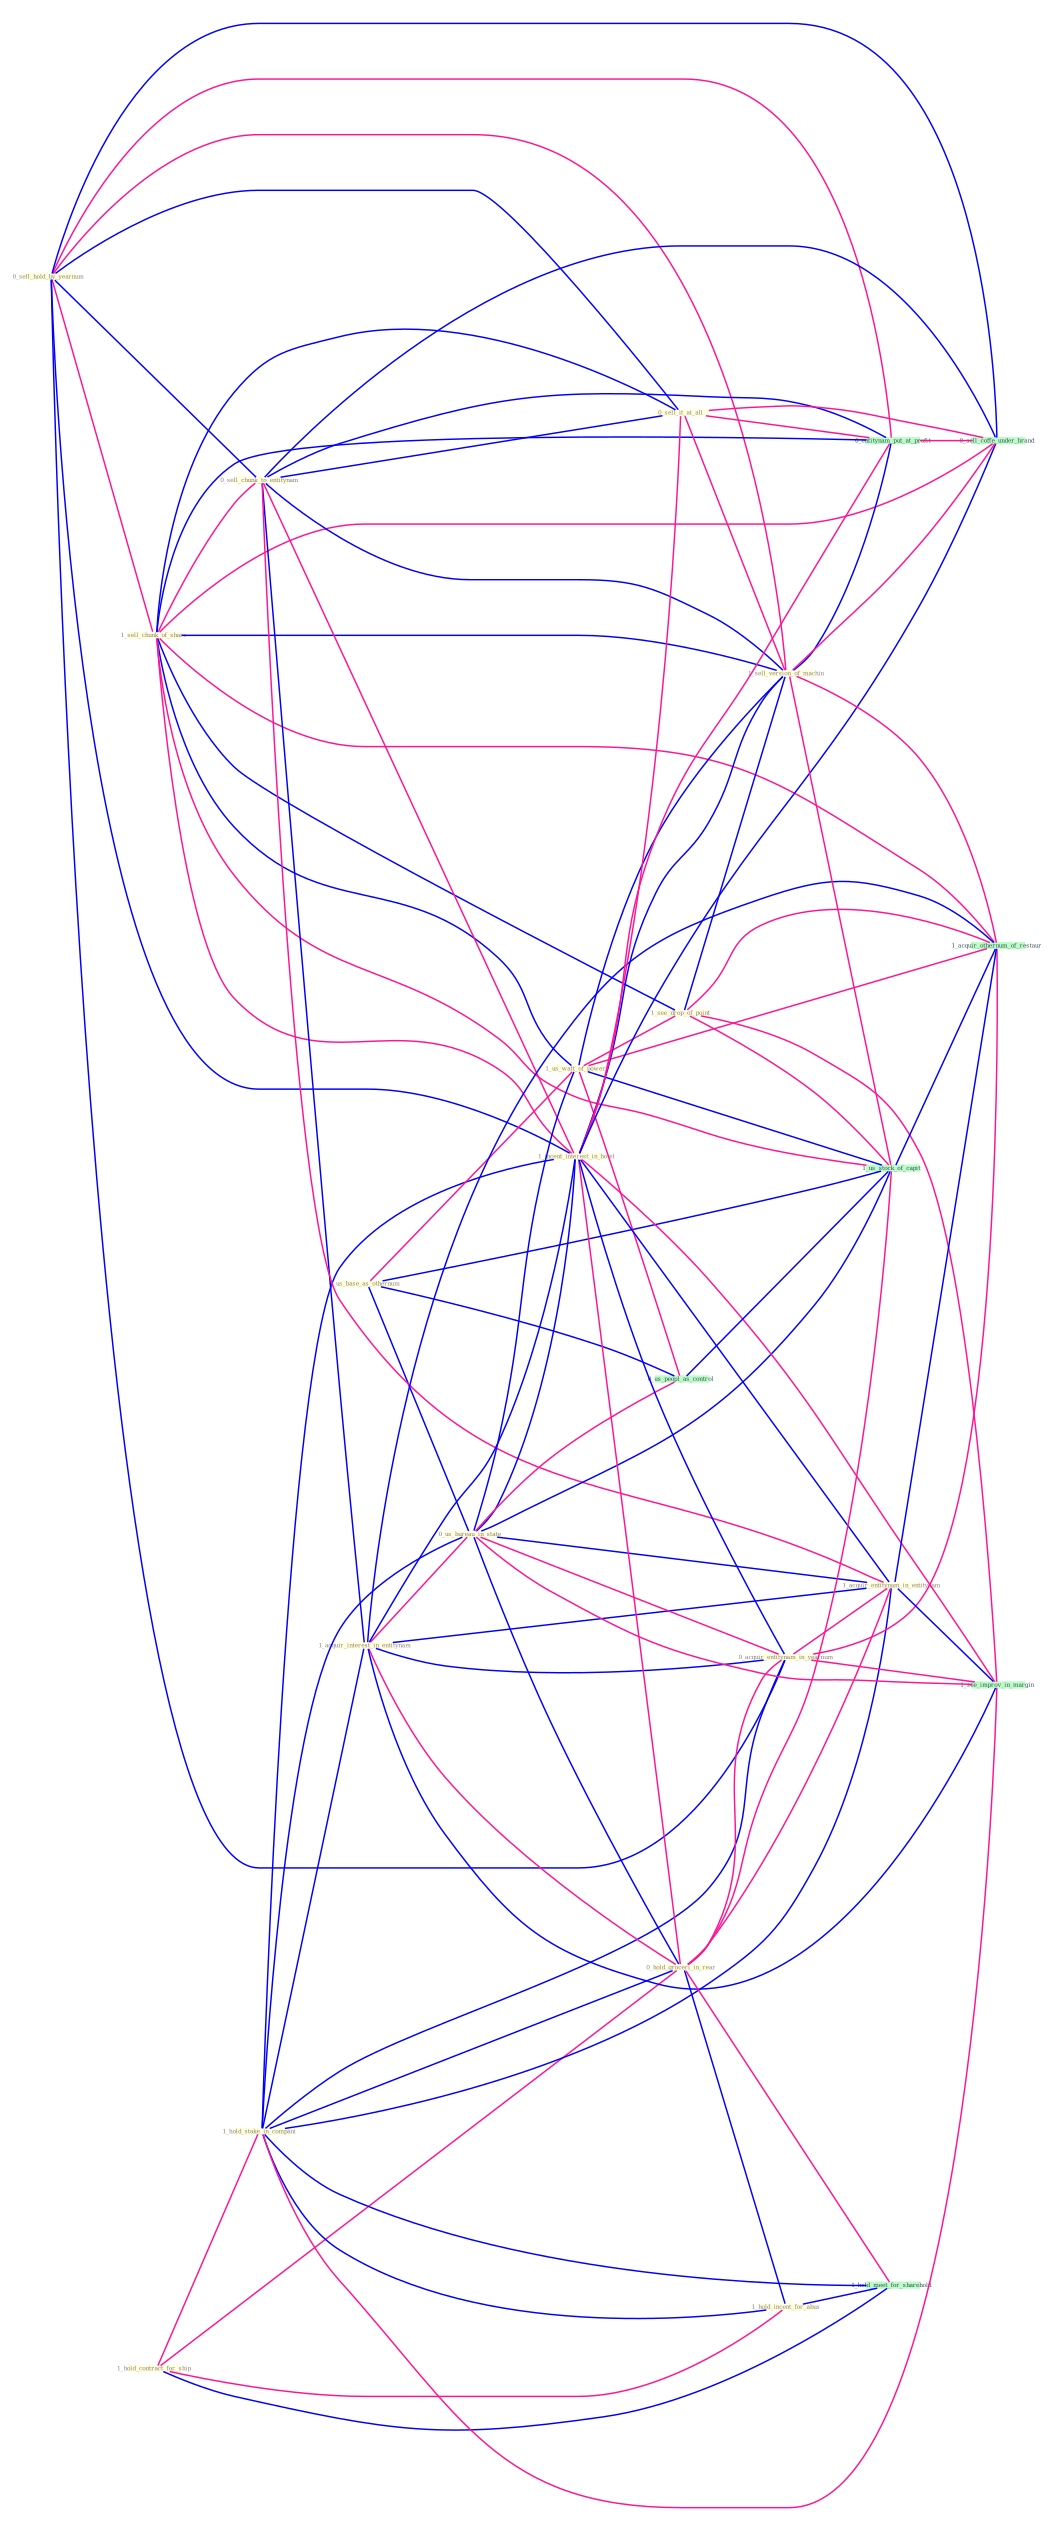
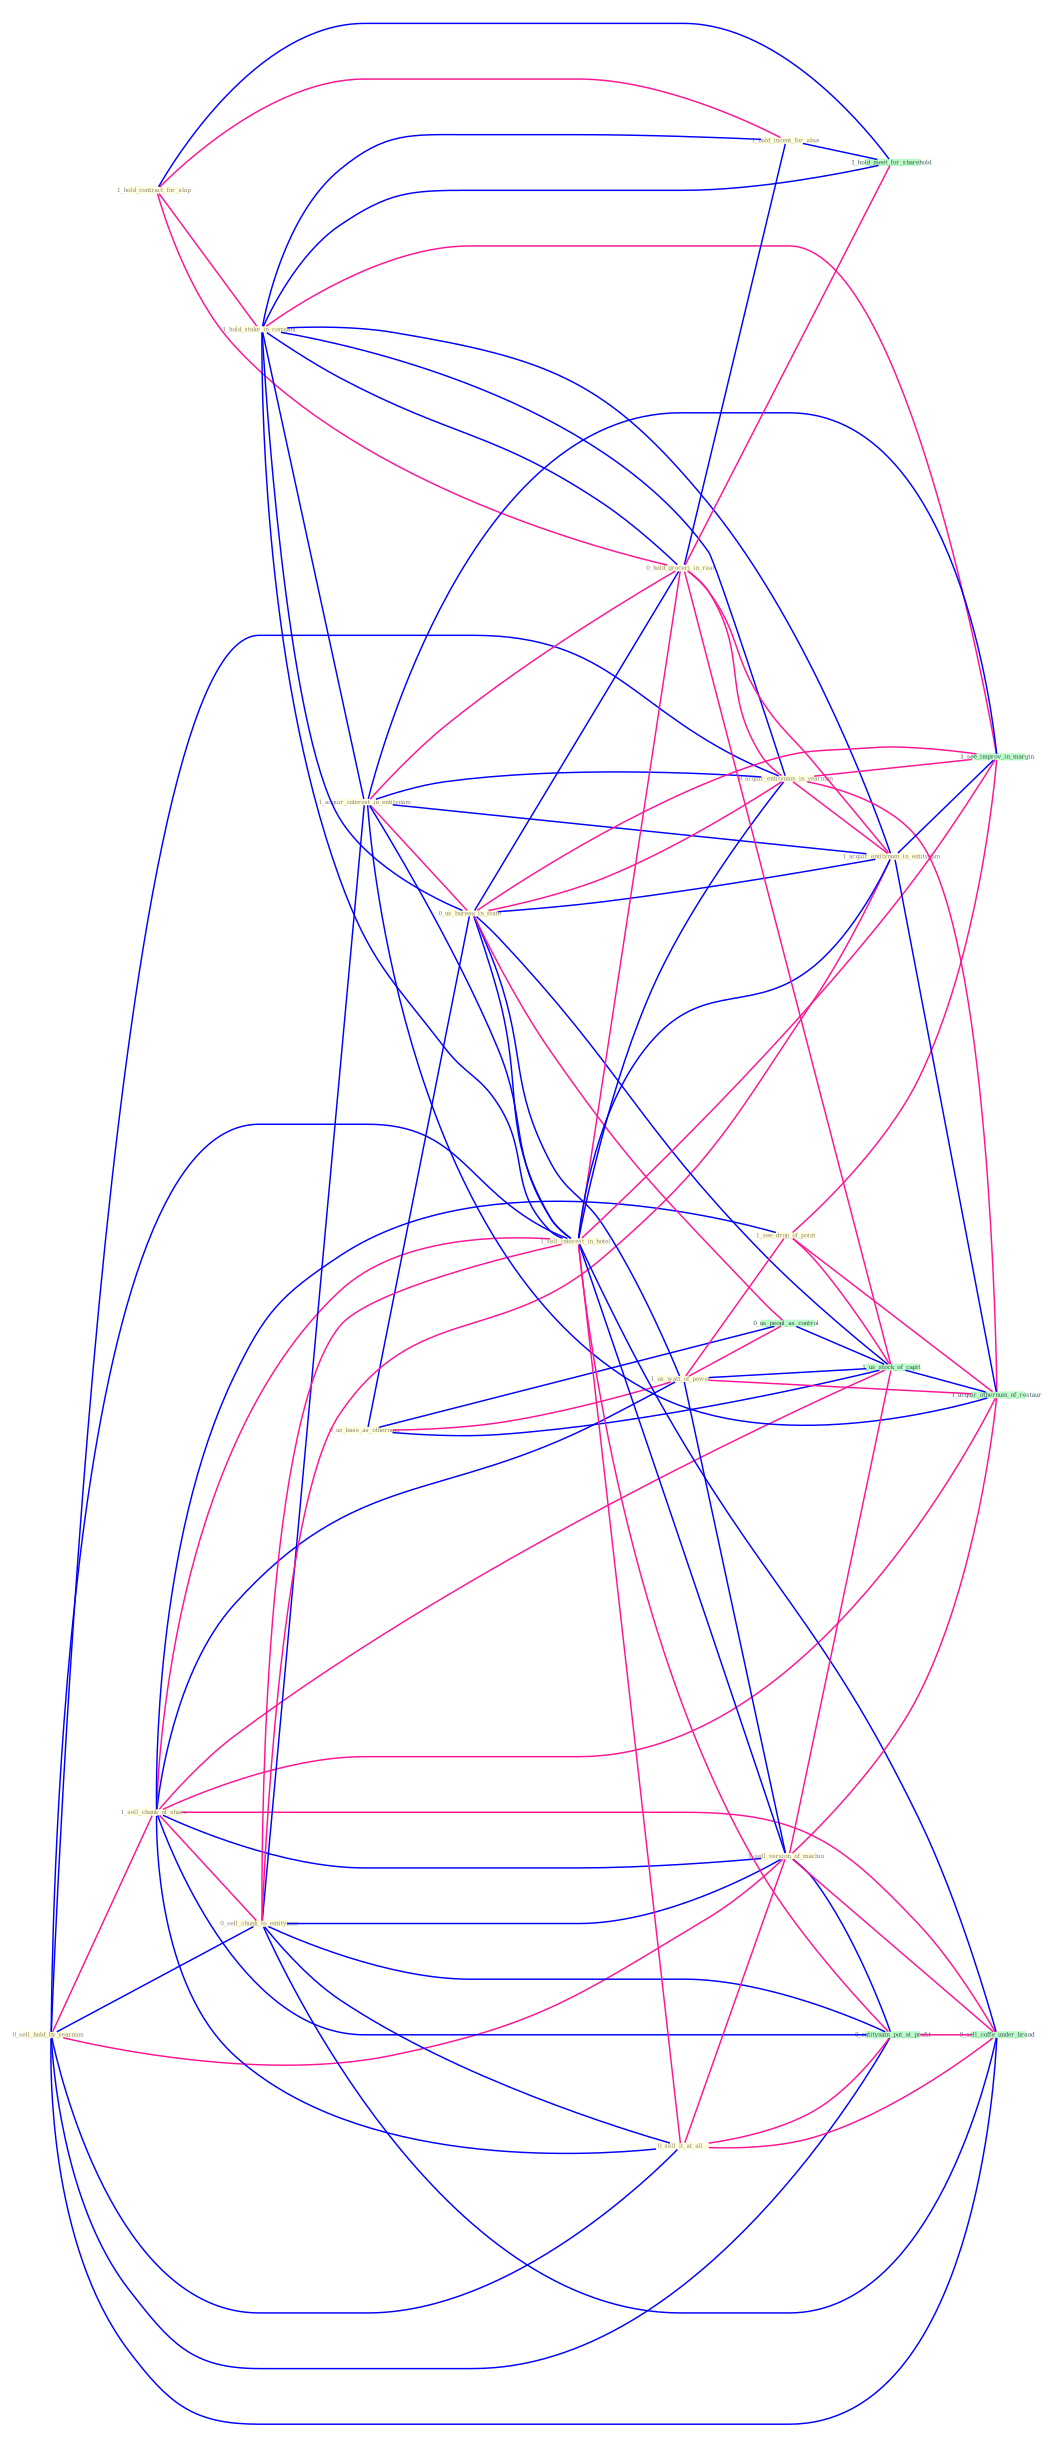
edge "0_sell_hold_by_yearnum" -- "0_entitynam_put_at_profit": color deeppink -> blue
edge "1_sell_version_of_machin" -- "1_see_drop_of_point": removed
node "1_incent_interest_in_hotel": label "1_incent_interest_in_hotel" -> "1_sell_interest_in_hotel"
